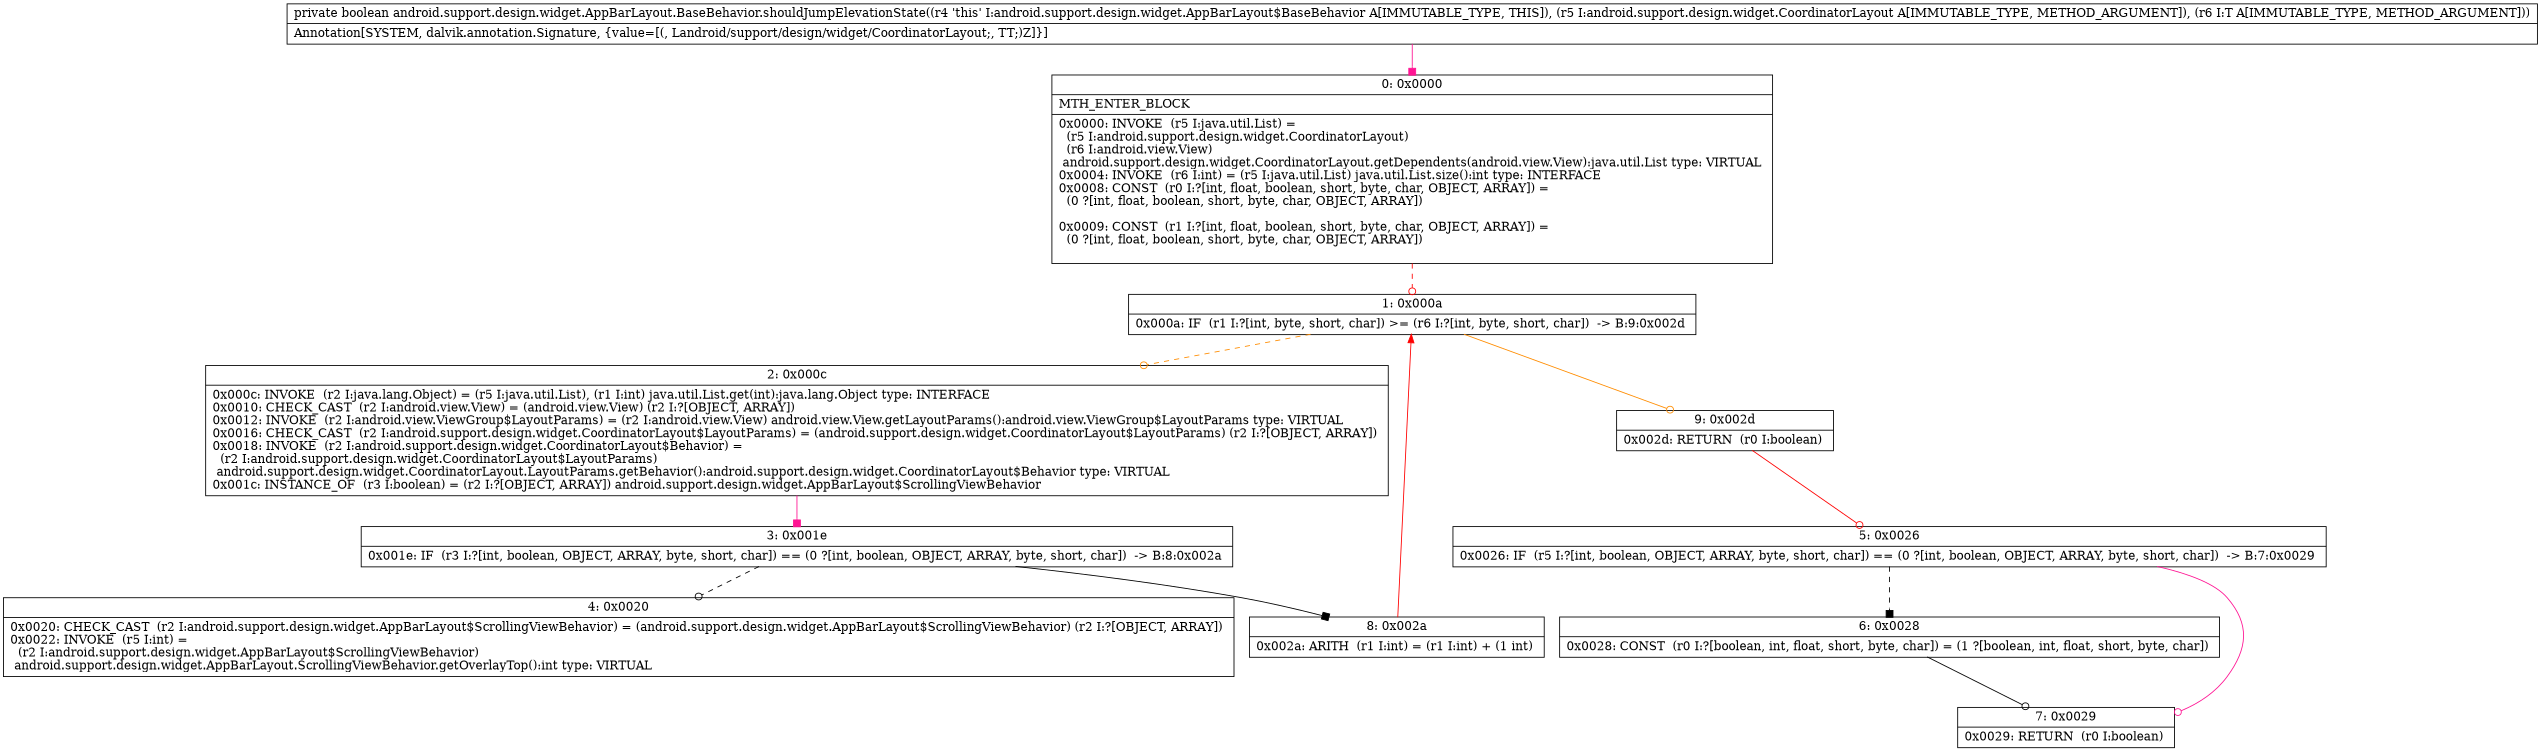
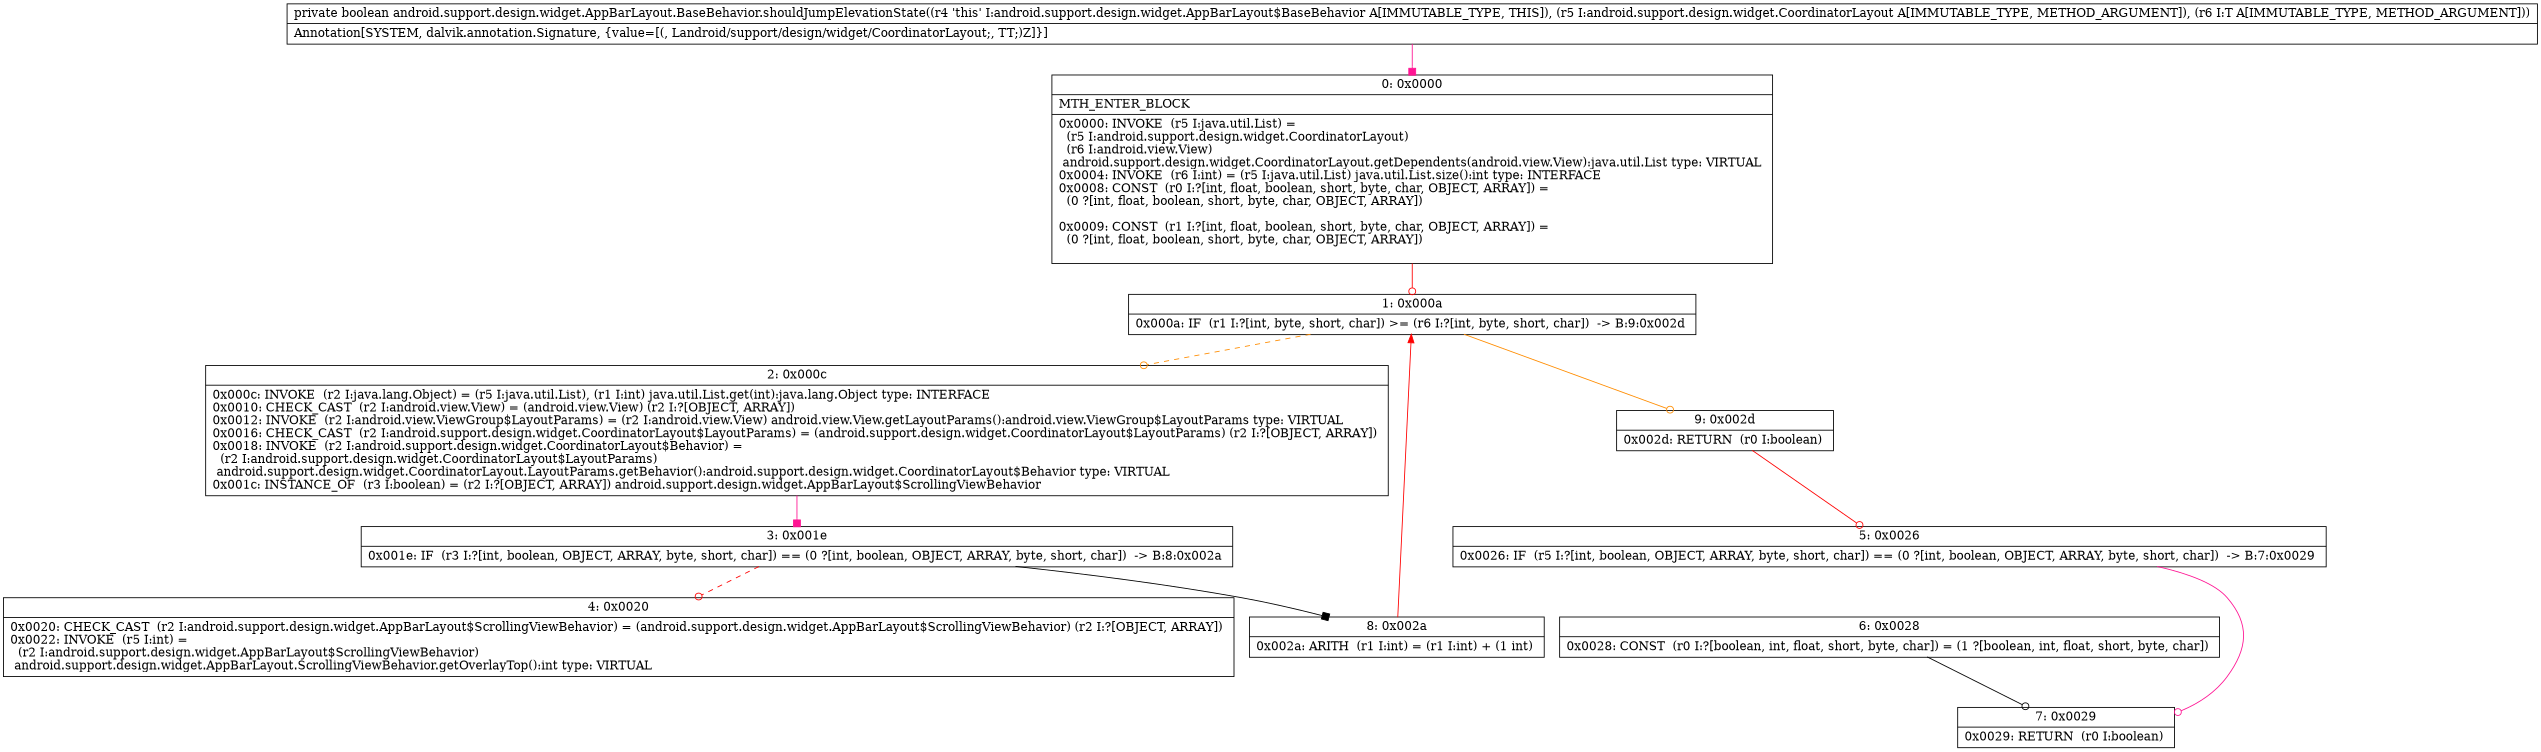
edge "0: 0x0000" -> "1: 0x000a": style dashed -> solid
edge "3: 0x001e" -> "4: 0x0020": color black -> red
edge "5: 0x0026" -> "6: 0x0028": removed
